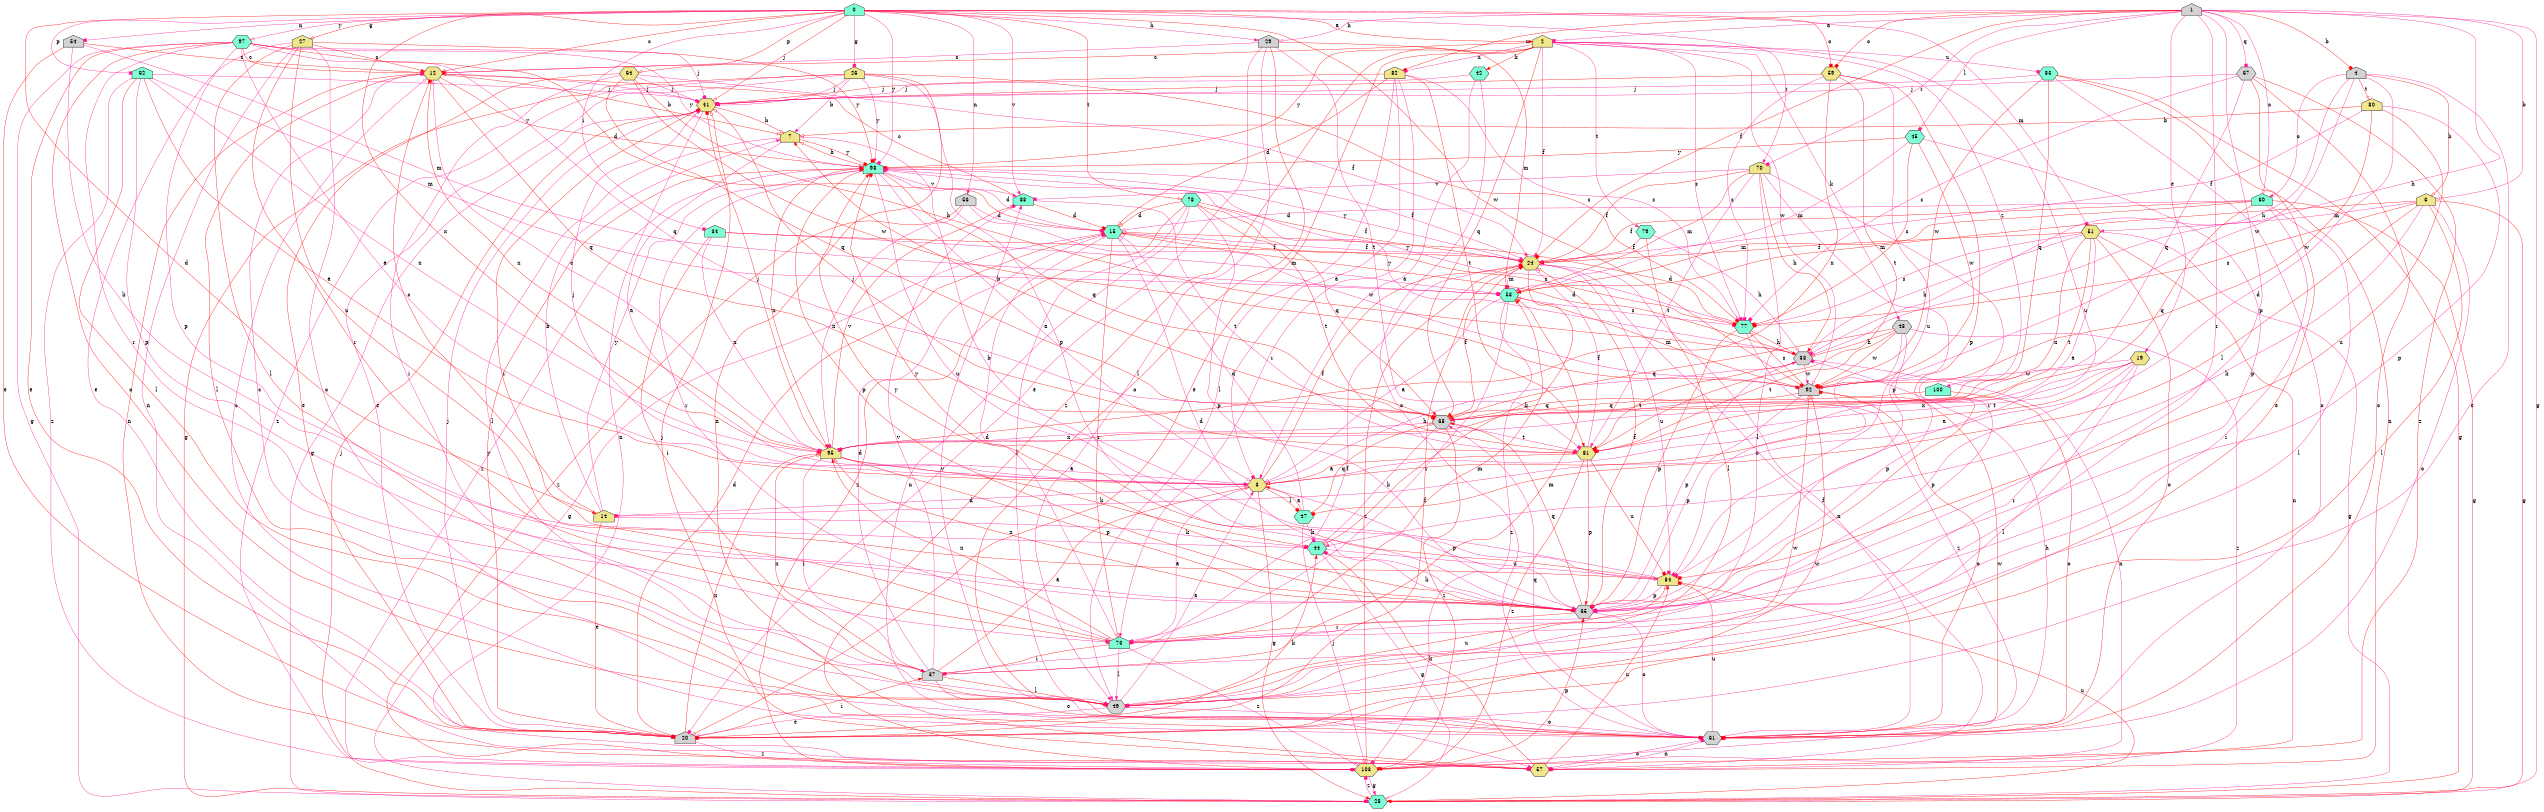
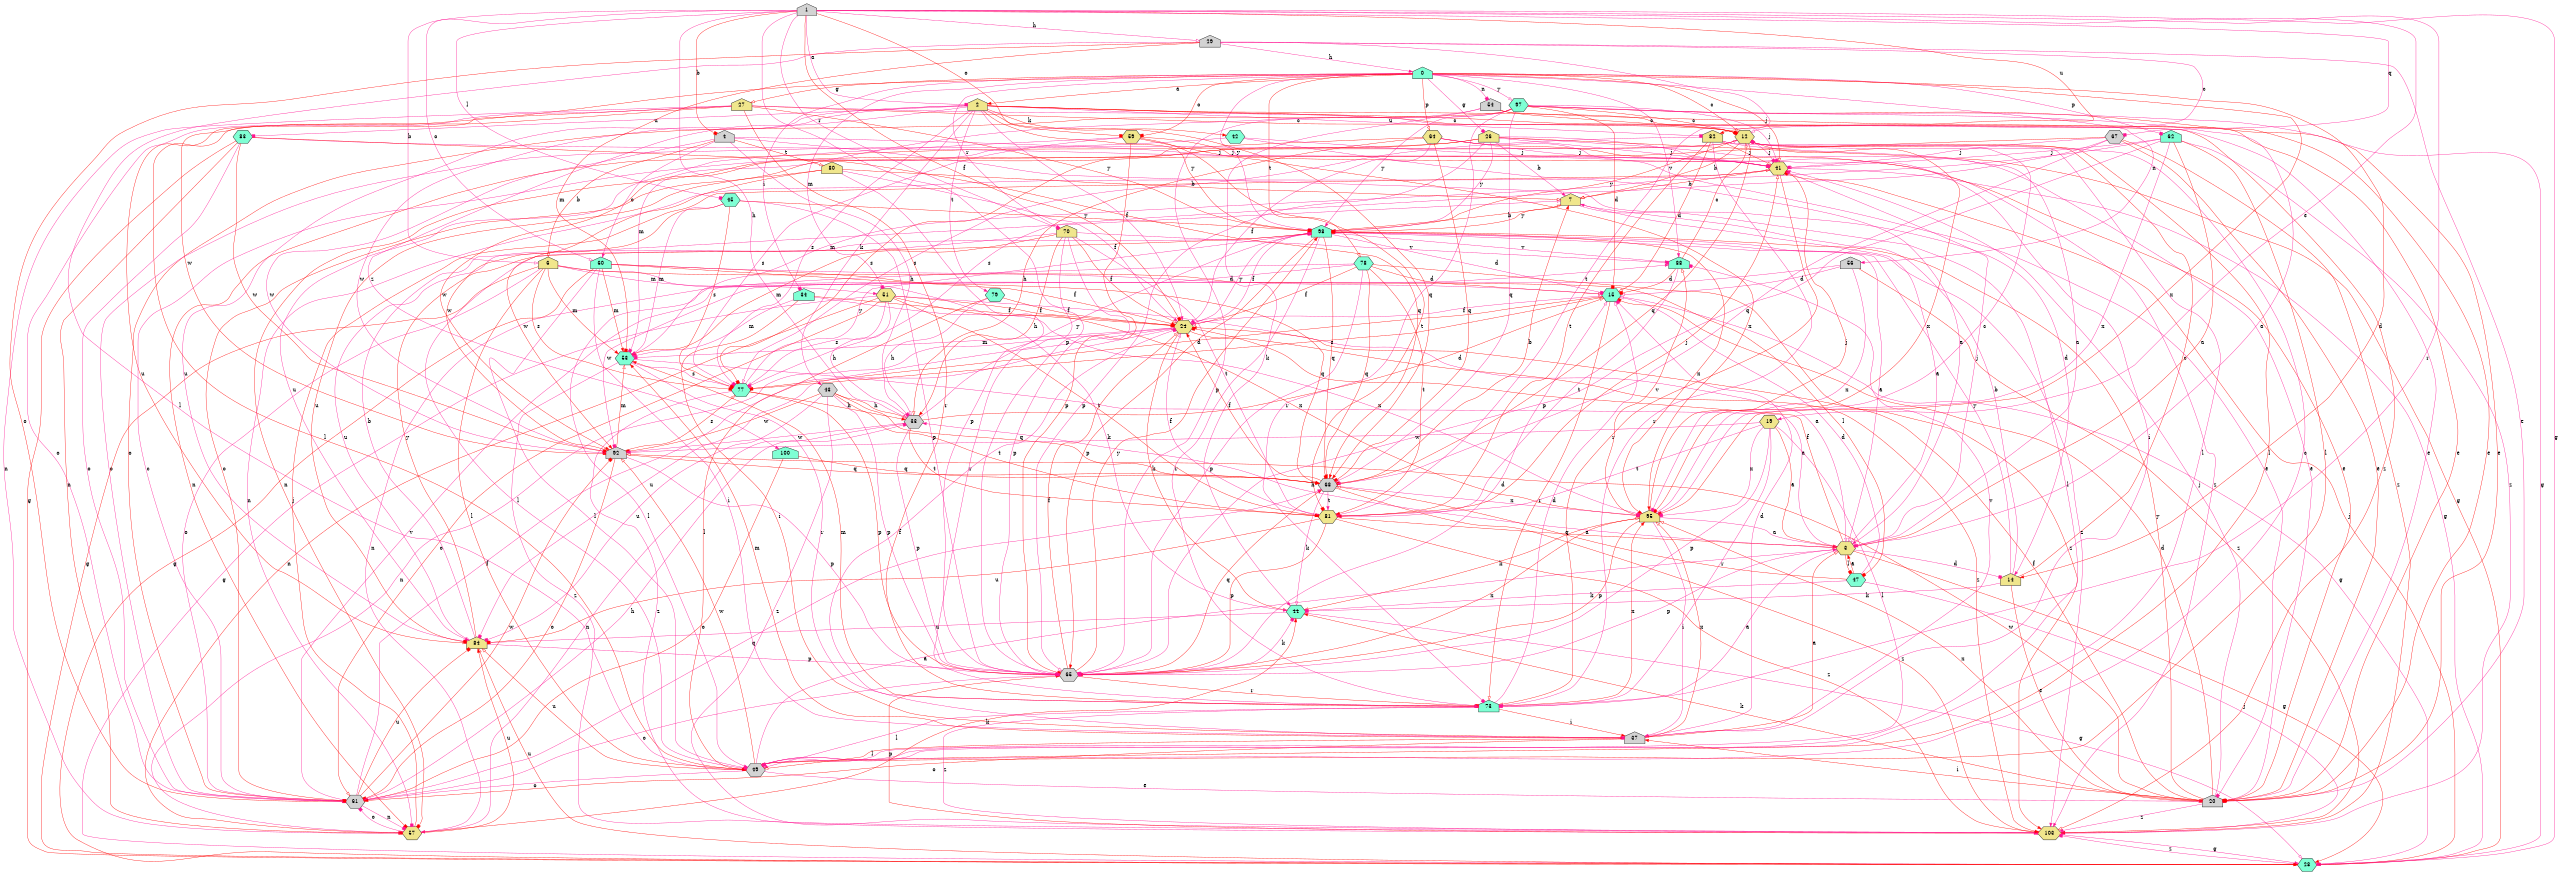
edge "0" -> "29": reversed
